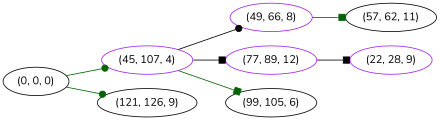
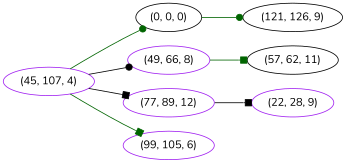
edge "(0, 0, 0)" -> "(45, 107, 4)": reversed
node "(99, 105, 6)": color black -> purple
